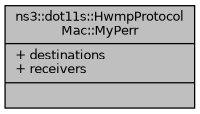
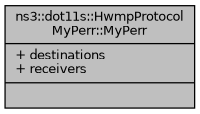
node "ns3::dot11s::HwmpProtocol": text "Mac::MyPerr" -> "MyPerr::MyPerr"
